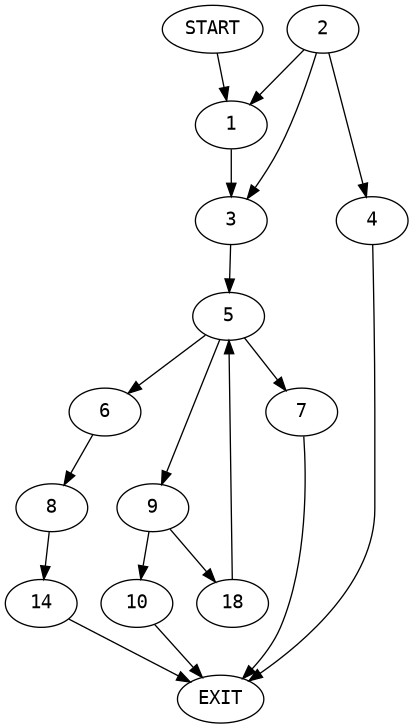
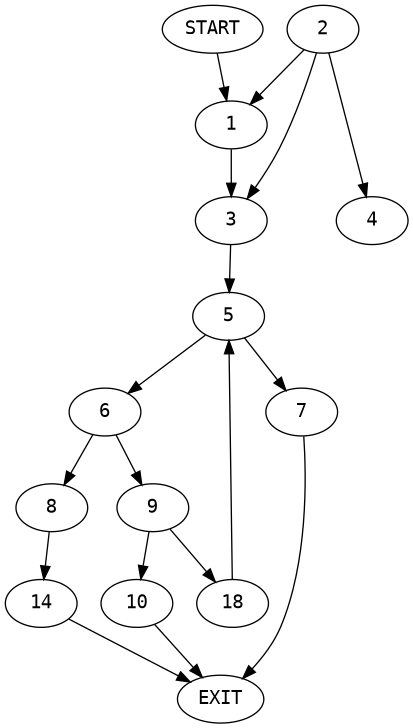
edge "5" -> "9": now "6" -> "9"
edge "4" -> "EXIT": removed
